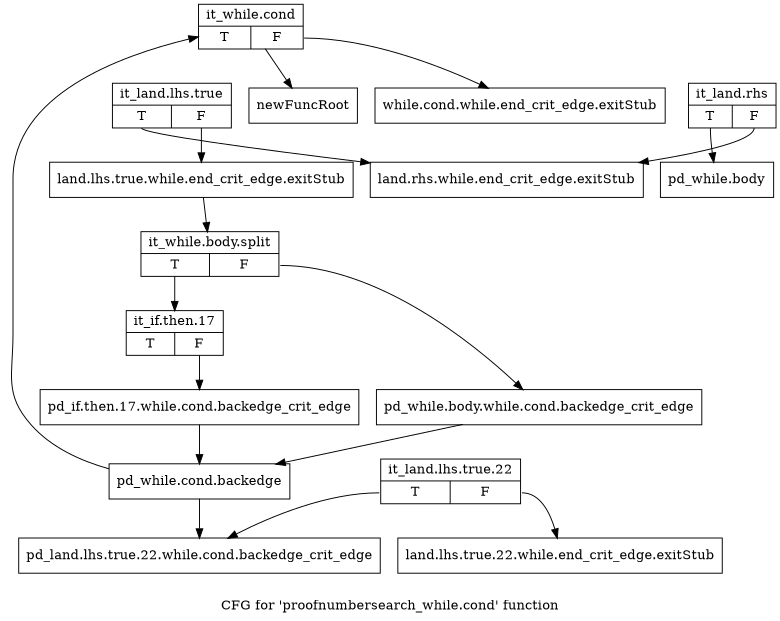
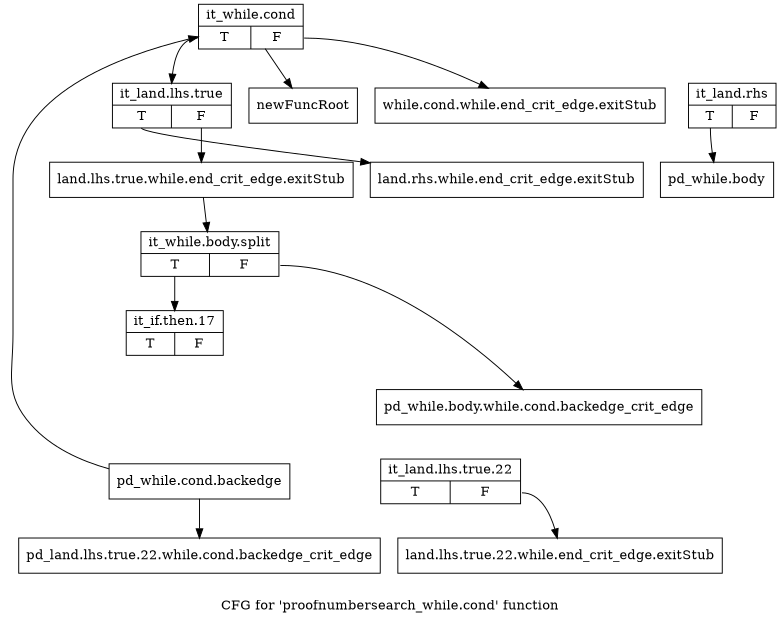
edge "it_while.cond" -> "it_land.lhs.true": added
edge "it_land.rhs" -> "land.rhs.while.end_crit_edge.exitStub": removed
node "pd_if.then.17.while.cond.backedge_crit_edge": removed
edge "pd_while.body.while.cond.backedge_crit_edge" -> "pd_while.cond.backedge": removed
edge "it_land.lhs.true.22" -> "pd_land.lhs.true.22.while.cond.backedge_crit_edge": removed
